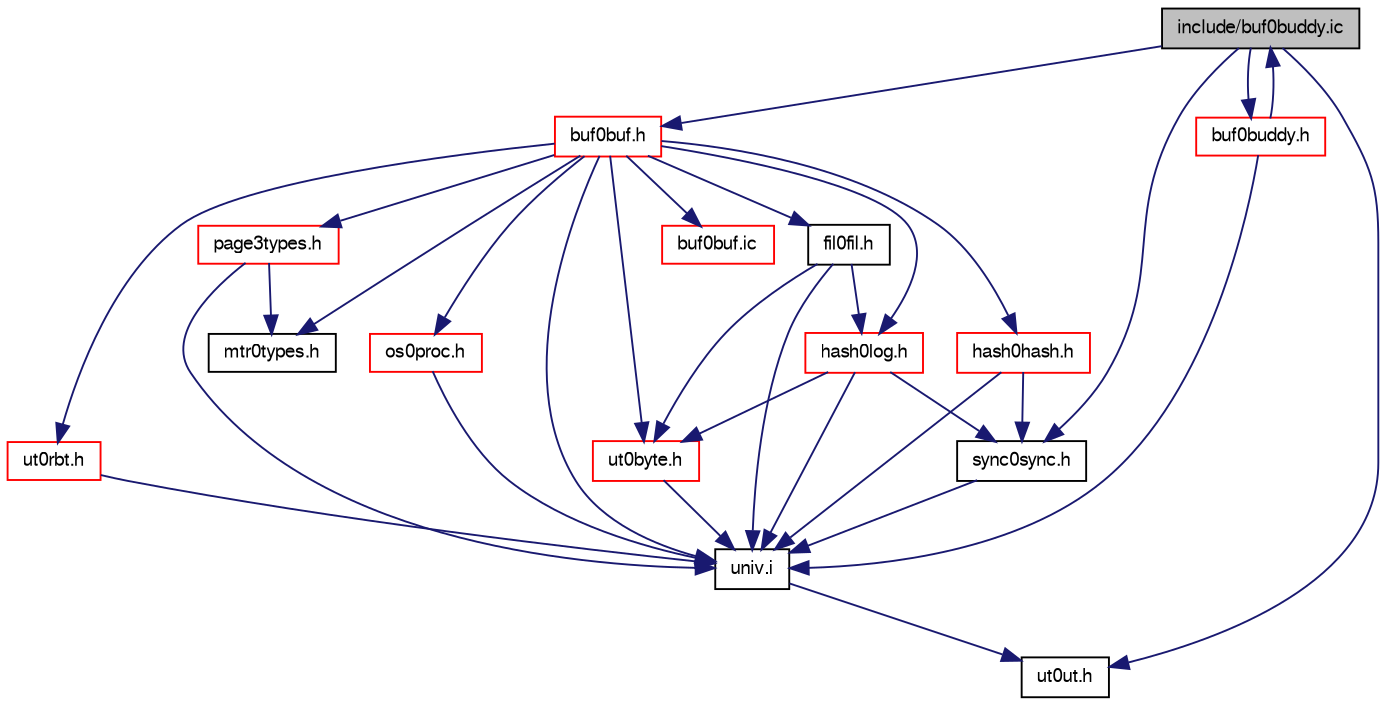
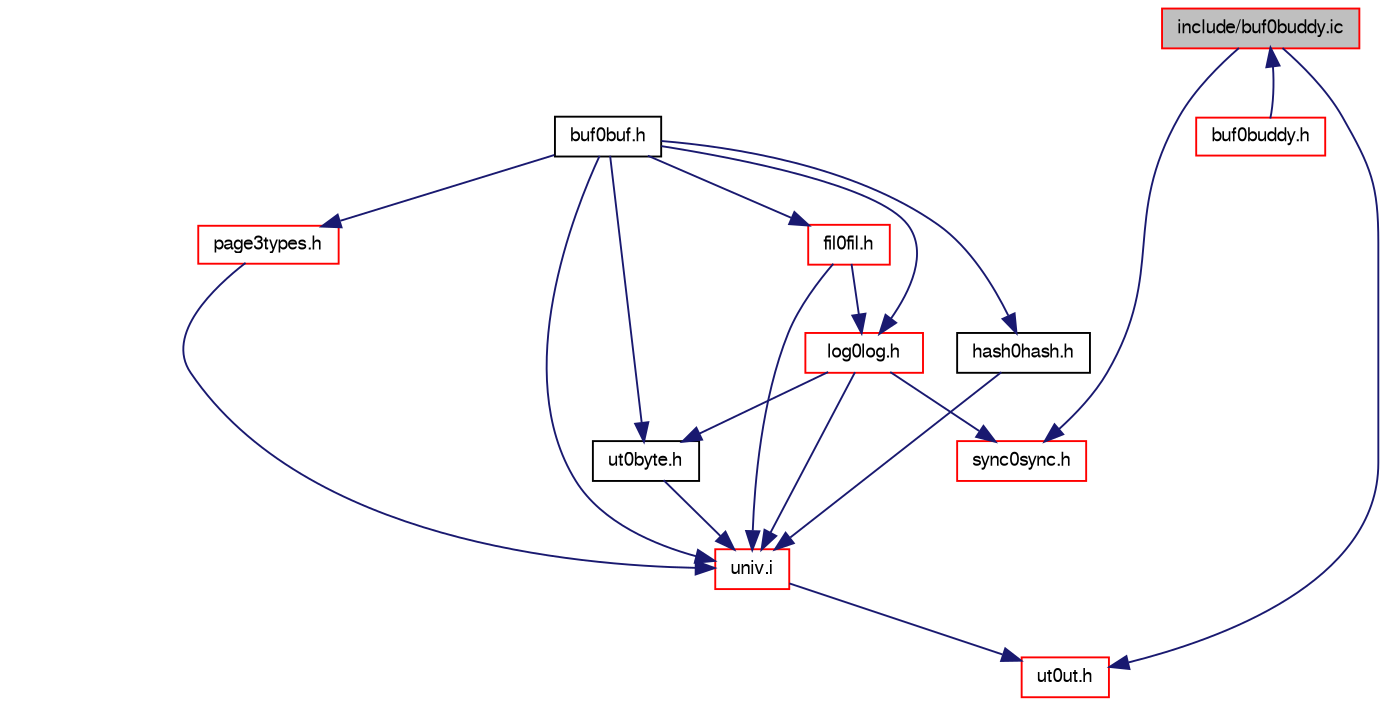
node "include/buf0buddy.ic": color black -> red
edge "include/buf0buddy.ic" -> "buf0buddy.h": removed
edge "include/buf0buddy.ic" -> "buf0buf.h": removed
node "buf0buf.h": color red -> black
node "buf0buf.ic": removed
node "fil0fil.h": color black -> red
edge "fil0fil.h" -> "ut0byte.h": removed
node "mtr0types.h": removed
node "os0proc.h": removed
node "hash0log.h": label "hash0log.h" -> "log0log.h"
node "hash0hash.h": color red -> black
edge "hash0hash.h" -> "sync0sync.h": removed
node "ut0rbt.h": removed
node "ut0byte.h": color red -> black
node "sync0sync.h": color black -> red
edge "buf0buddy.h" -> "univ.i": removed
edge "sync0sync.h" -> "univ.i": removed
node "univ.i": color black -> red
node "ut0ut.h": color black -> red
